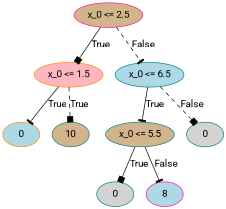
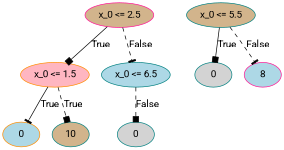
edge "x_0 <= 6.5" -> "x_0 <= 5.5": removed, label "True"
edge "x_0 <= 5.5" -> "8": style solid -> dashed
